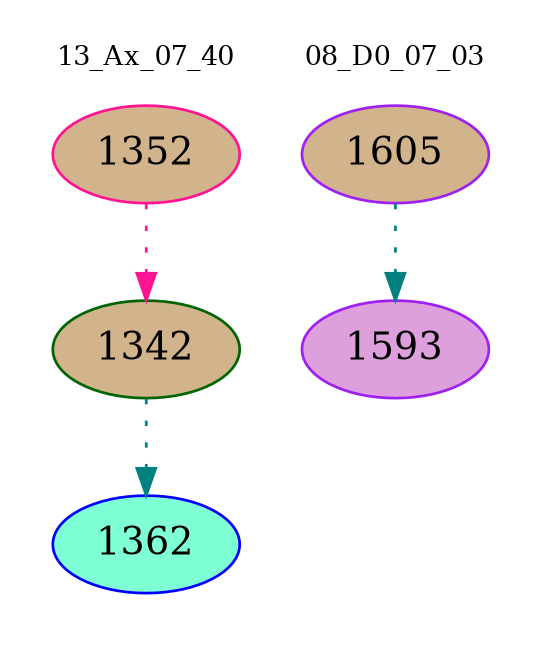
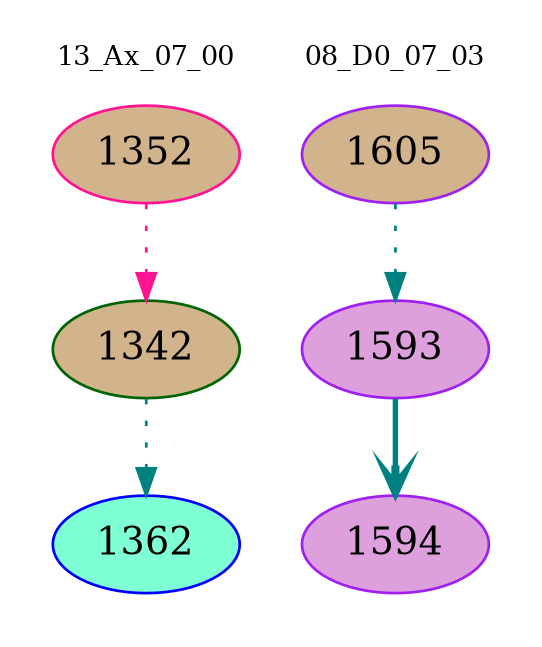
cluster "13_Ax_07_40": label "13_Ax_07_40" -> "13_Ax_07_00"
node "1594": added
